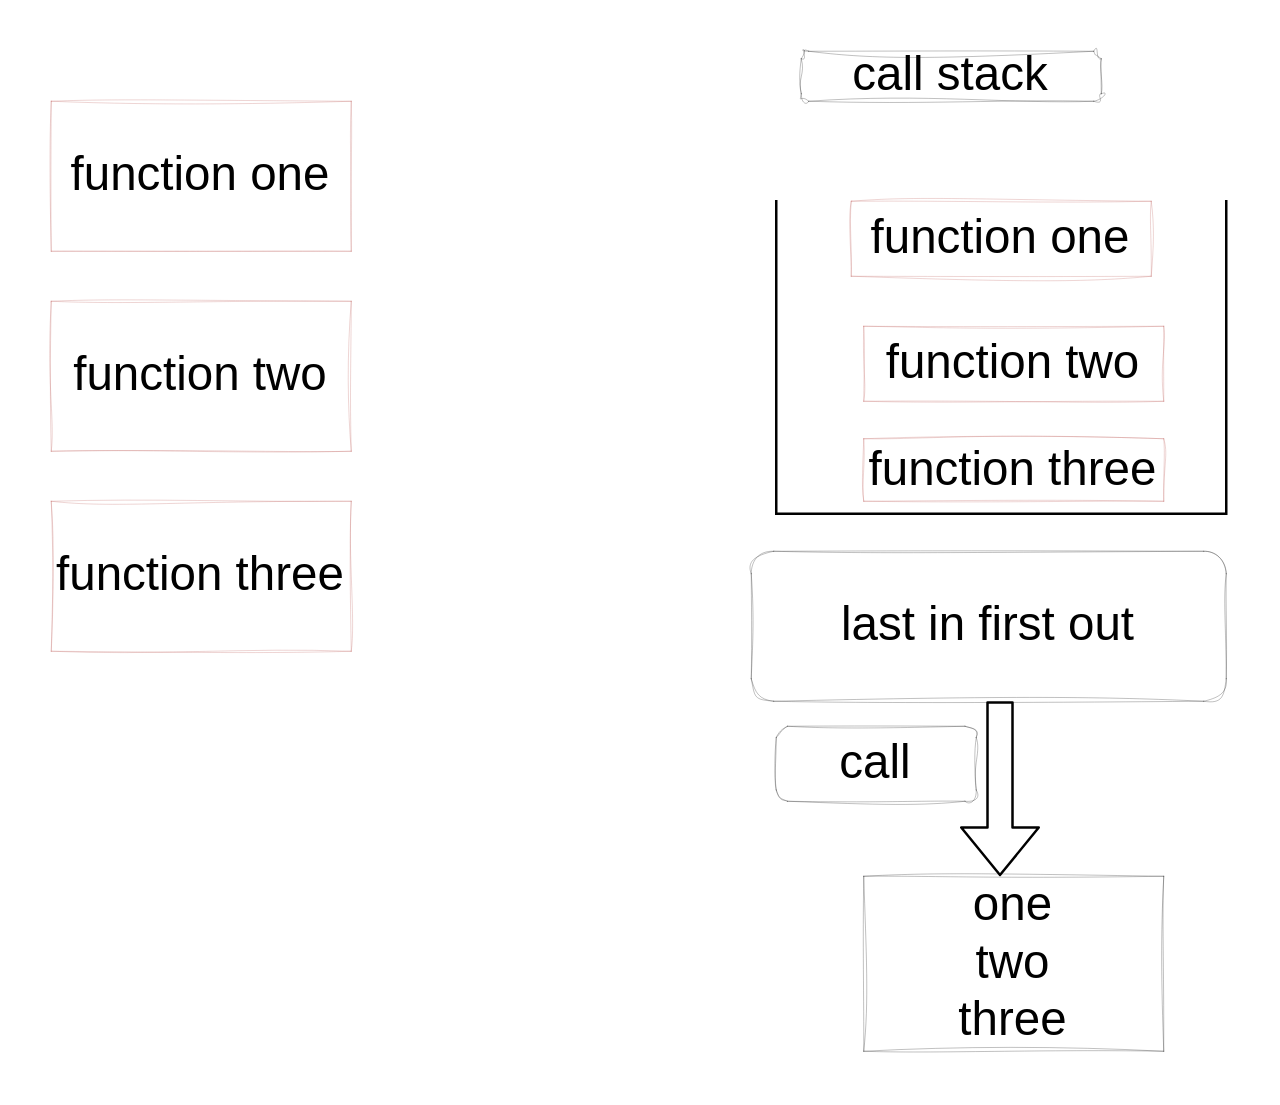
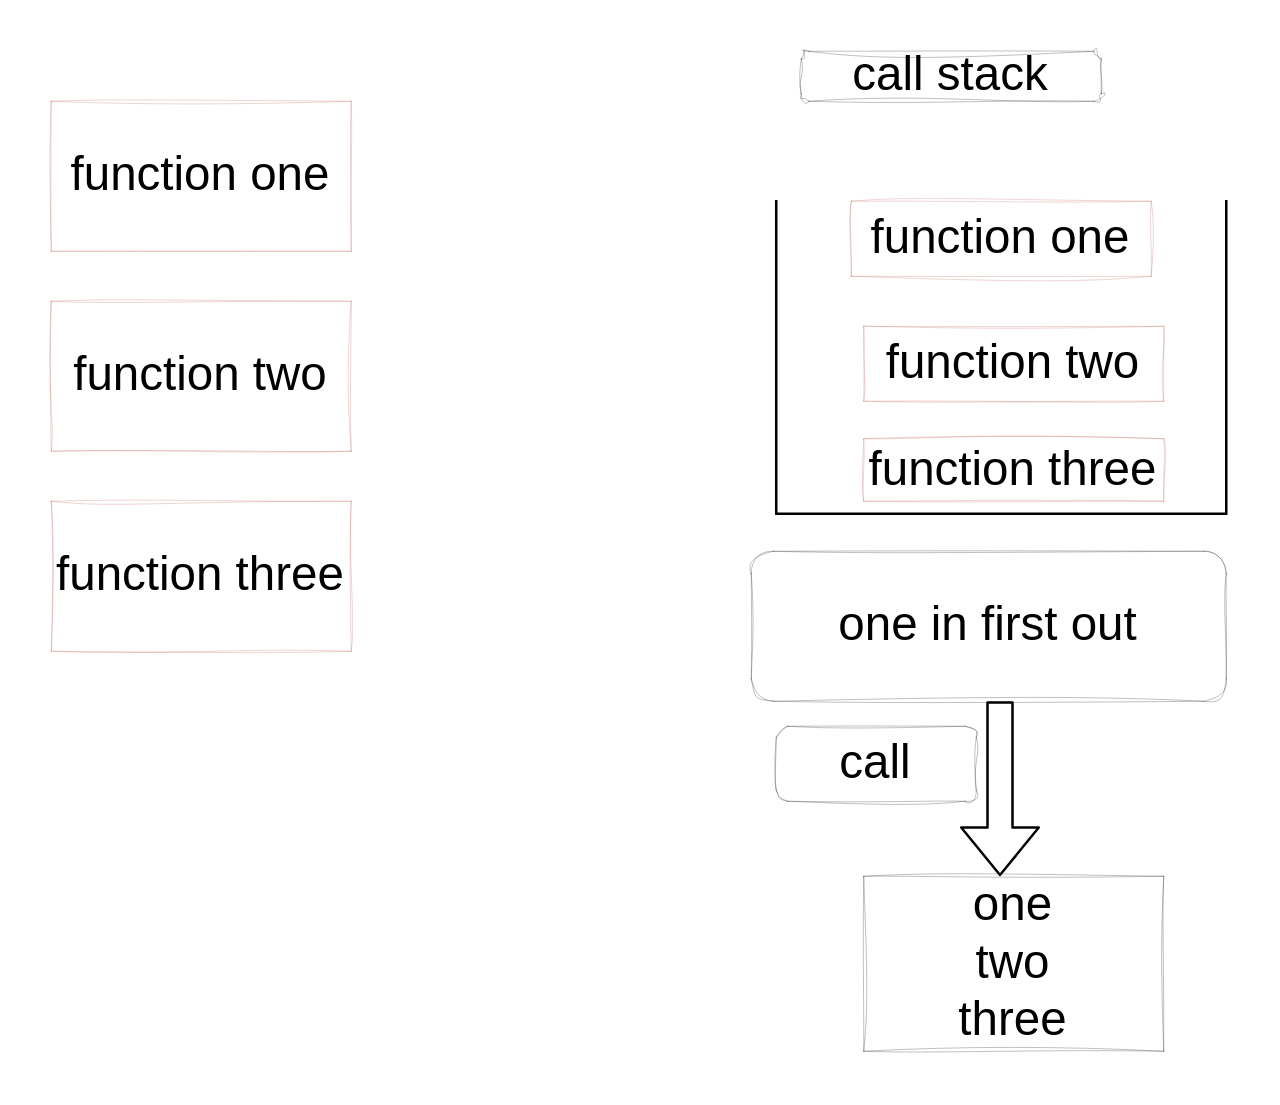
node "last in first out": label "last in first out" -> "one in first out"
